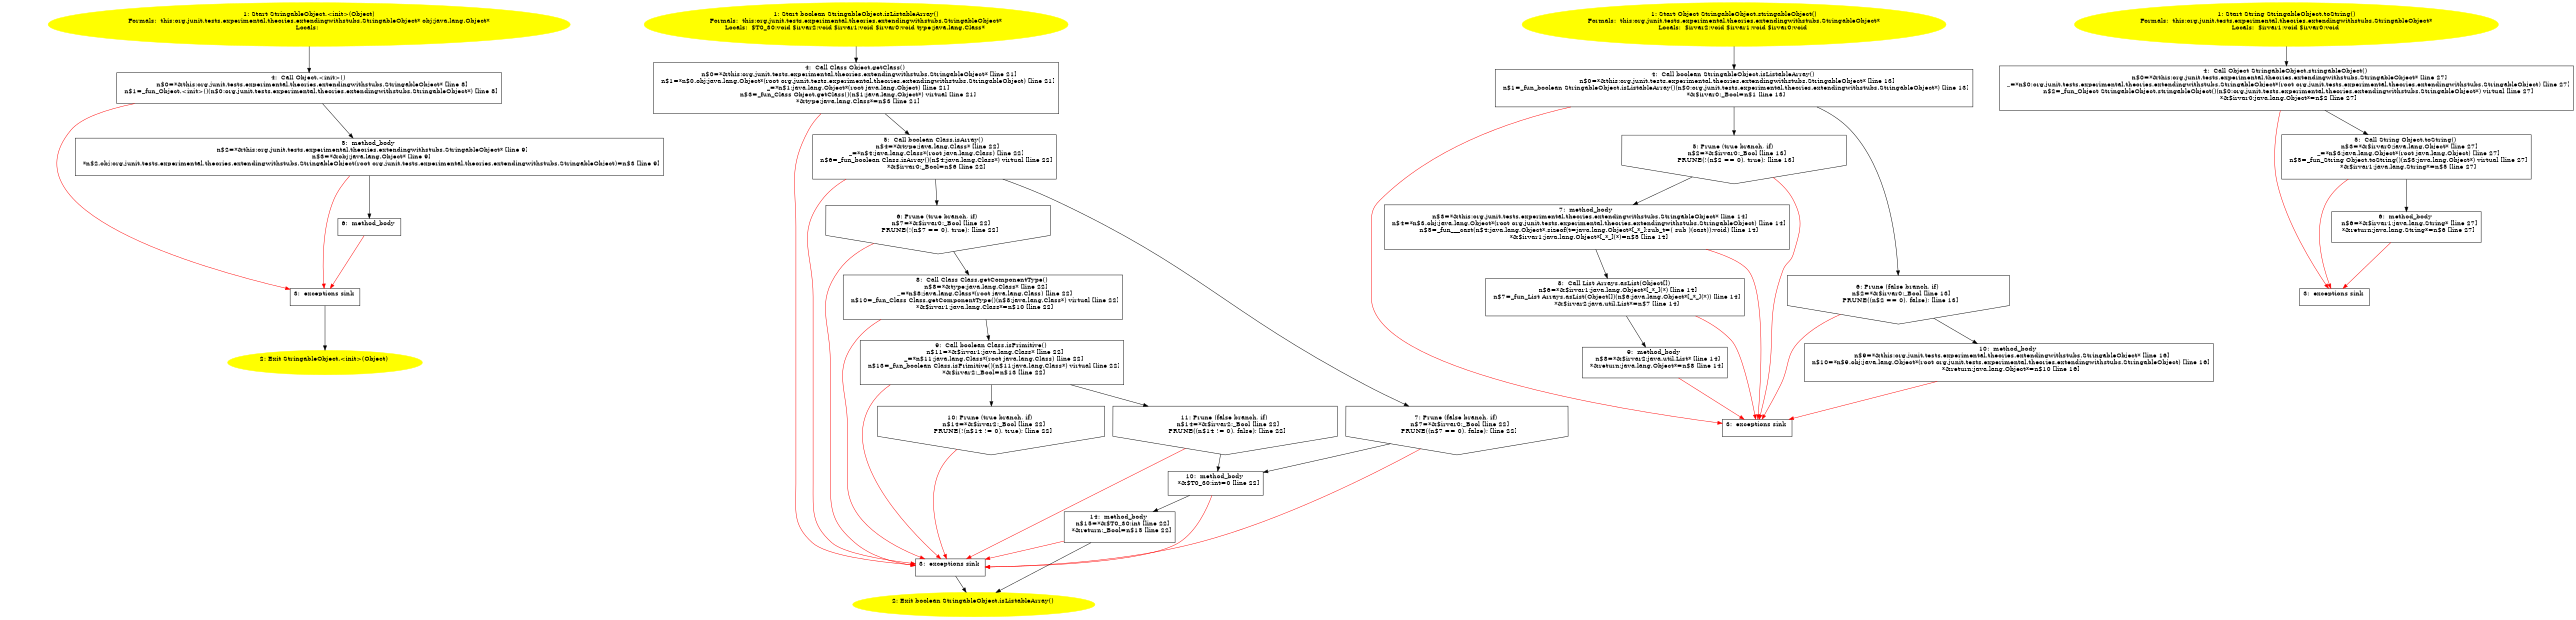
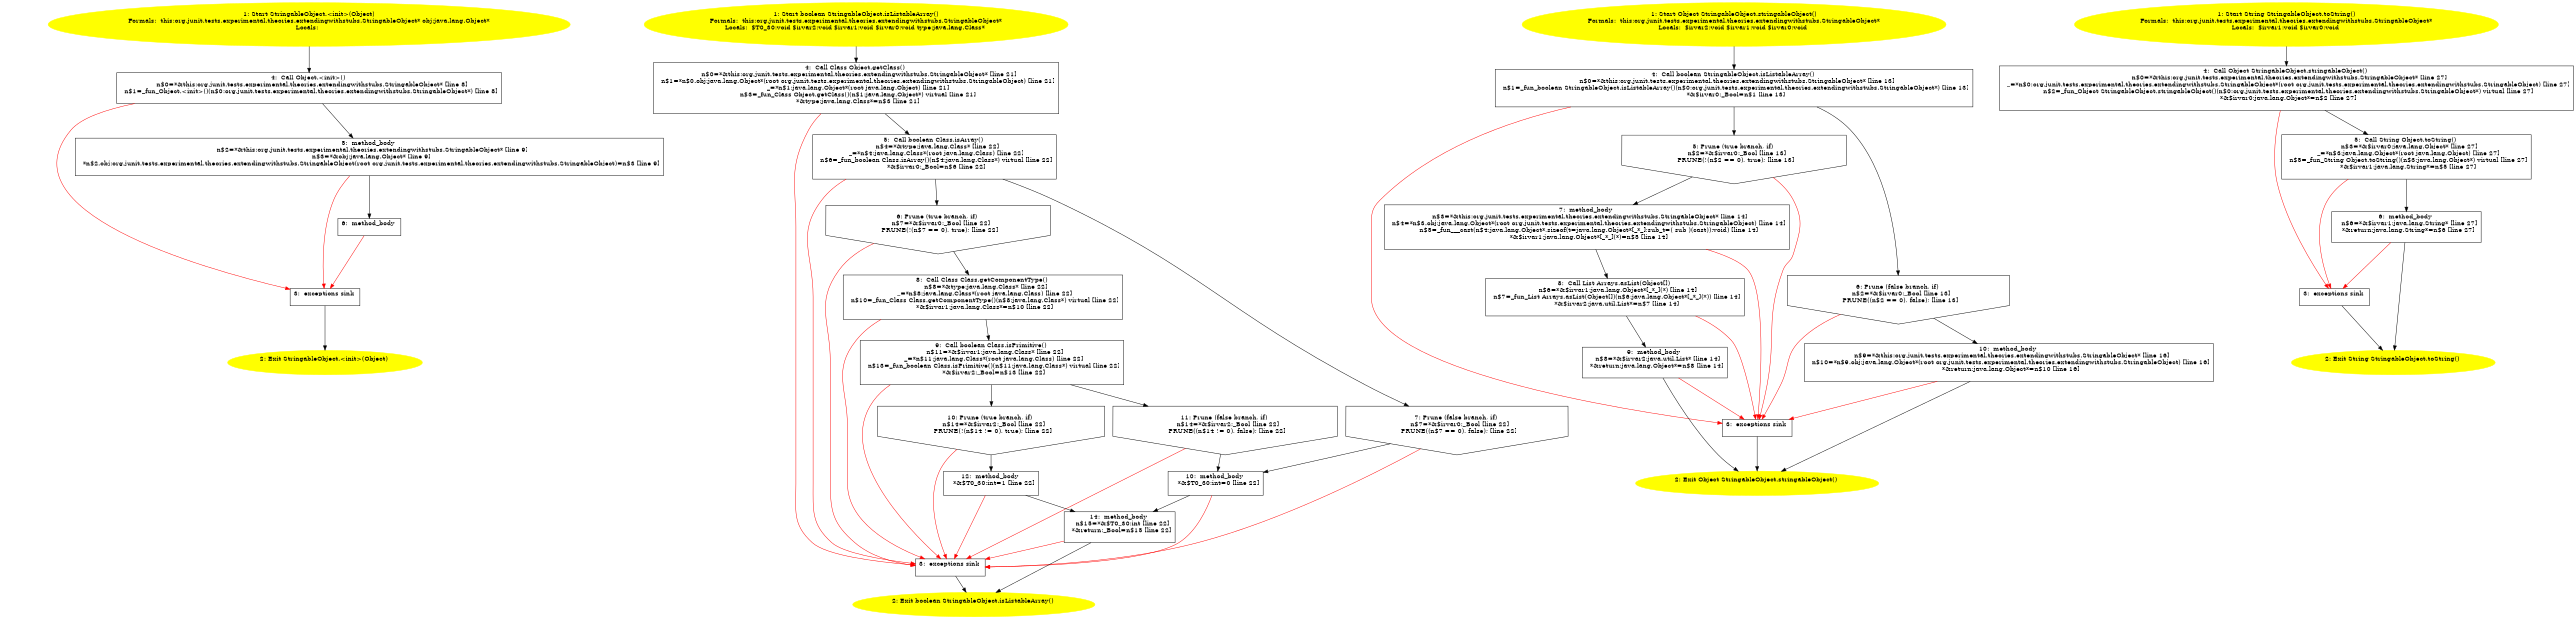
node "2: Exit String StringableObject.toString()": added
node "12:  method_body *&$T0_30:int=1 [line 22]": added
node "2: Exit Object StringableObject.stringableObject()": added
